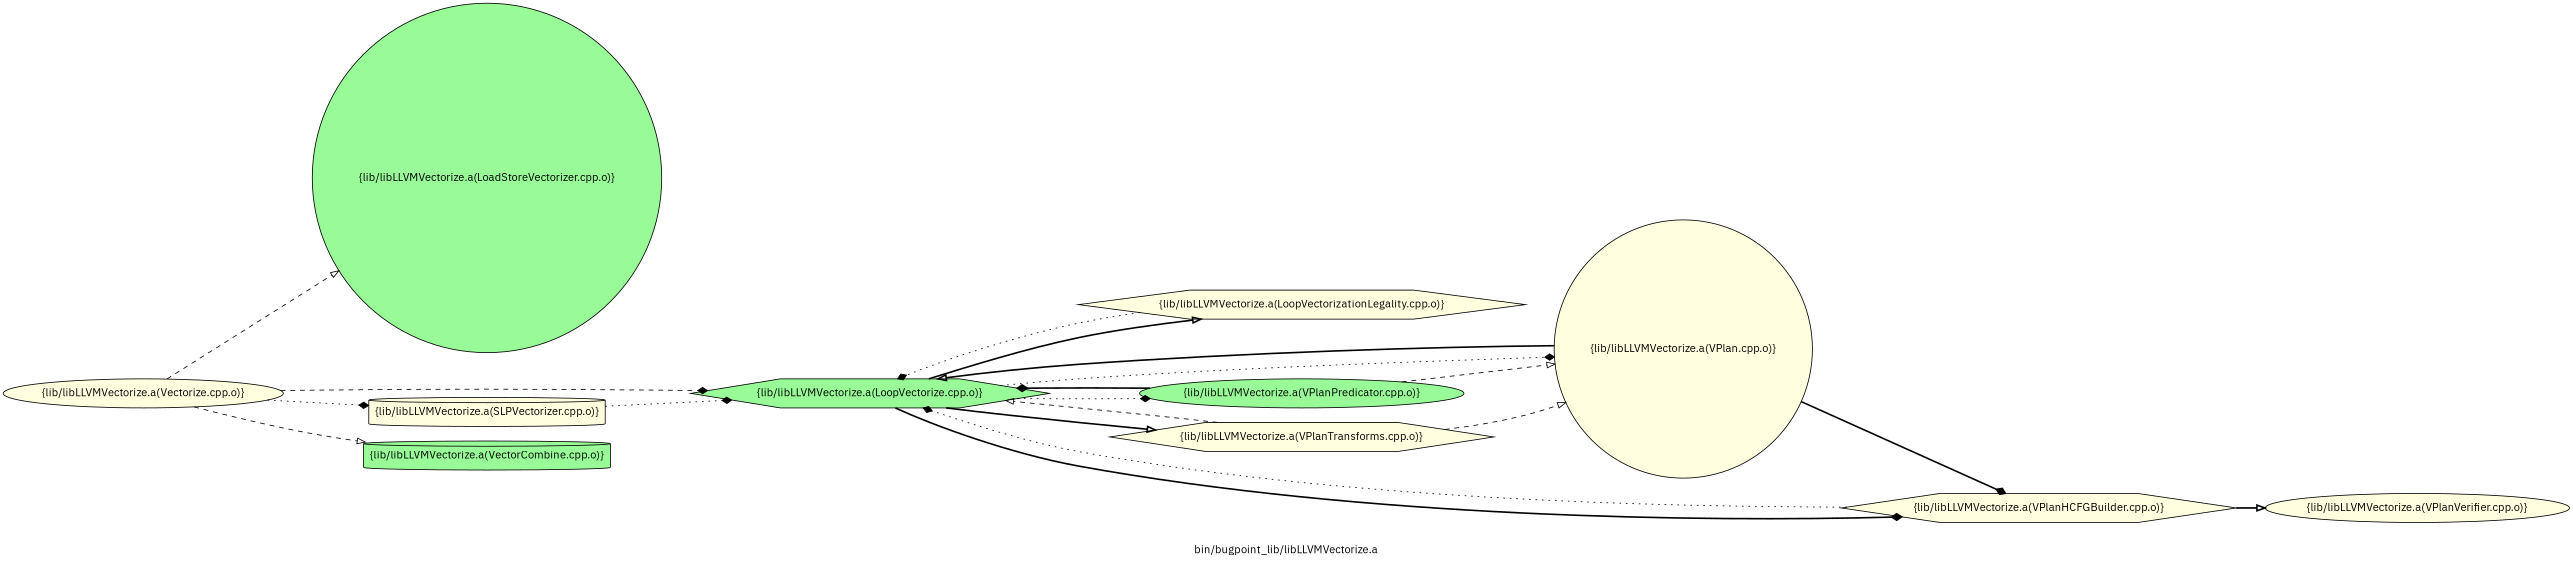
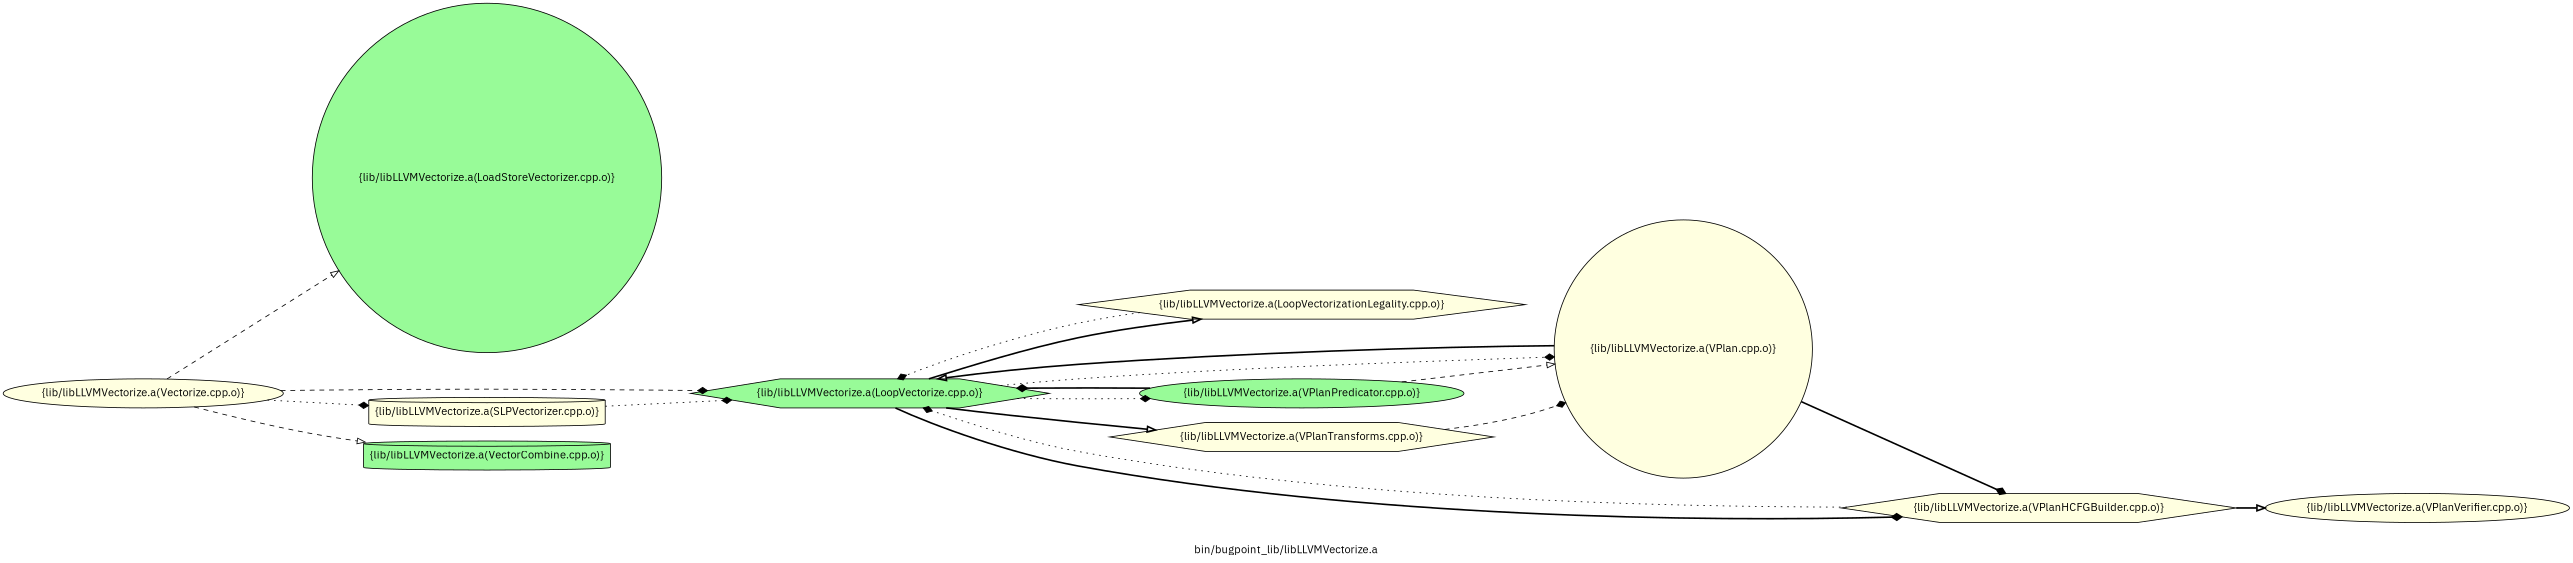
edge "{lib/libLLVMVectorize.a(VPlanTransforms.cpp.o)}" -> "{lib/libLLVMVectorize.a(LoopVectorize.cpp.o)}": removed
edge "{lib/libLLVMVectorize.a(VPlanTransforms.cpp.o)}" -> "{lib/libLLVMVectorize.a(VPlan.cpp.o)}": arrowhead onormal -> diamond
